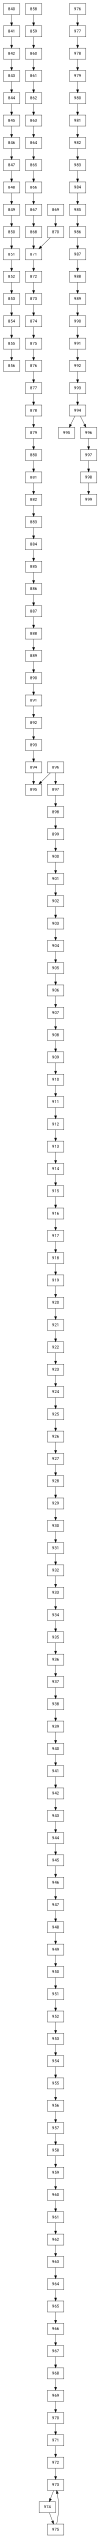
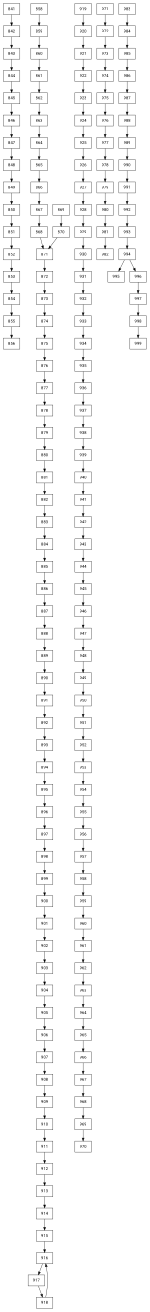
node "840": removed
edge "982" -> "983": removed
edge "896" -> "895": reversed
edge "918" -> "919": now "918" -> "916"
edge "970" -> "971": removed
edge "975" -> "973": now "975" -> "976"
